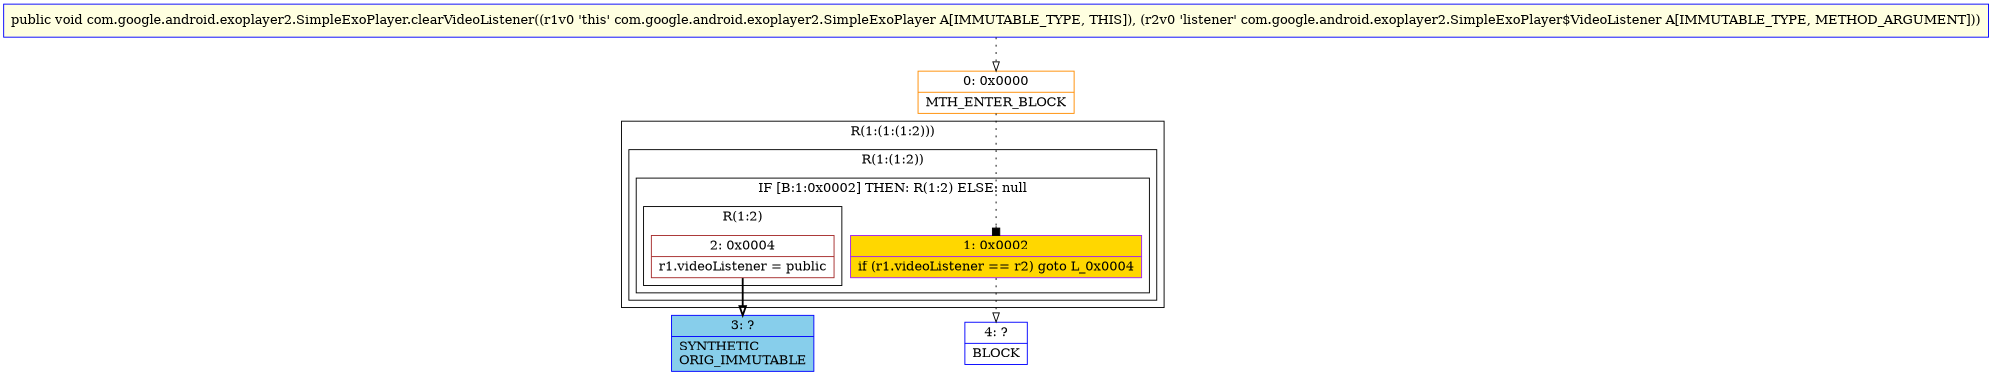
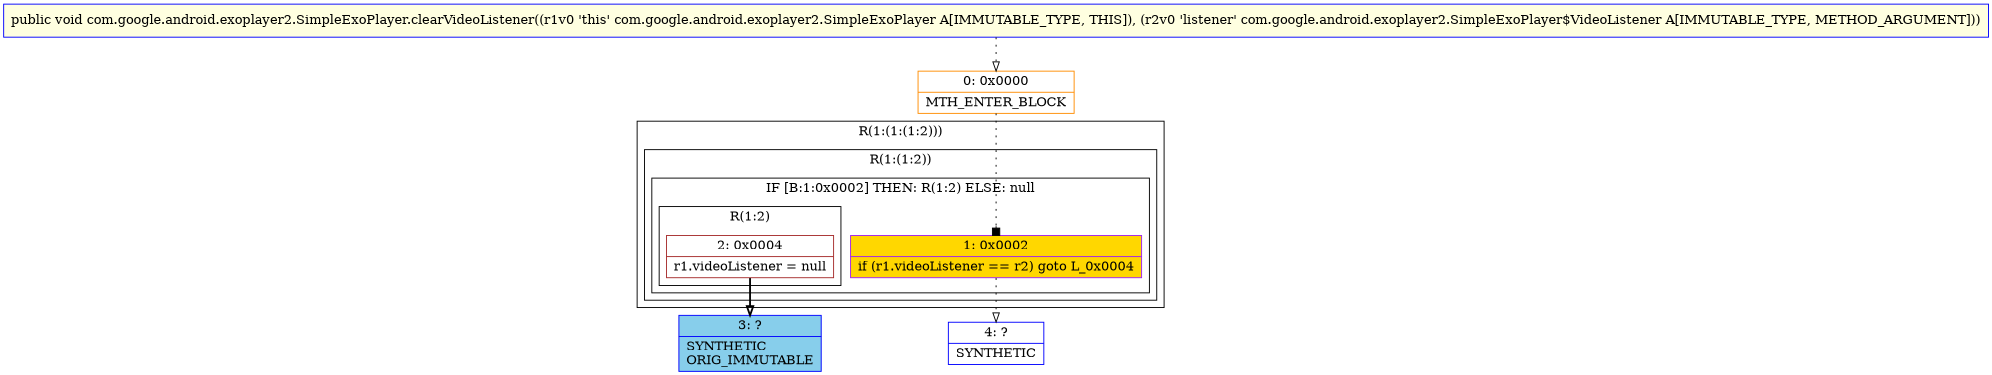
node "2: 0x0004": text "r1.videoListener = public" -> "r1.videoListener = null"
node "4: ?": text "BLOCK" -> "SYNTHETIC"
